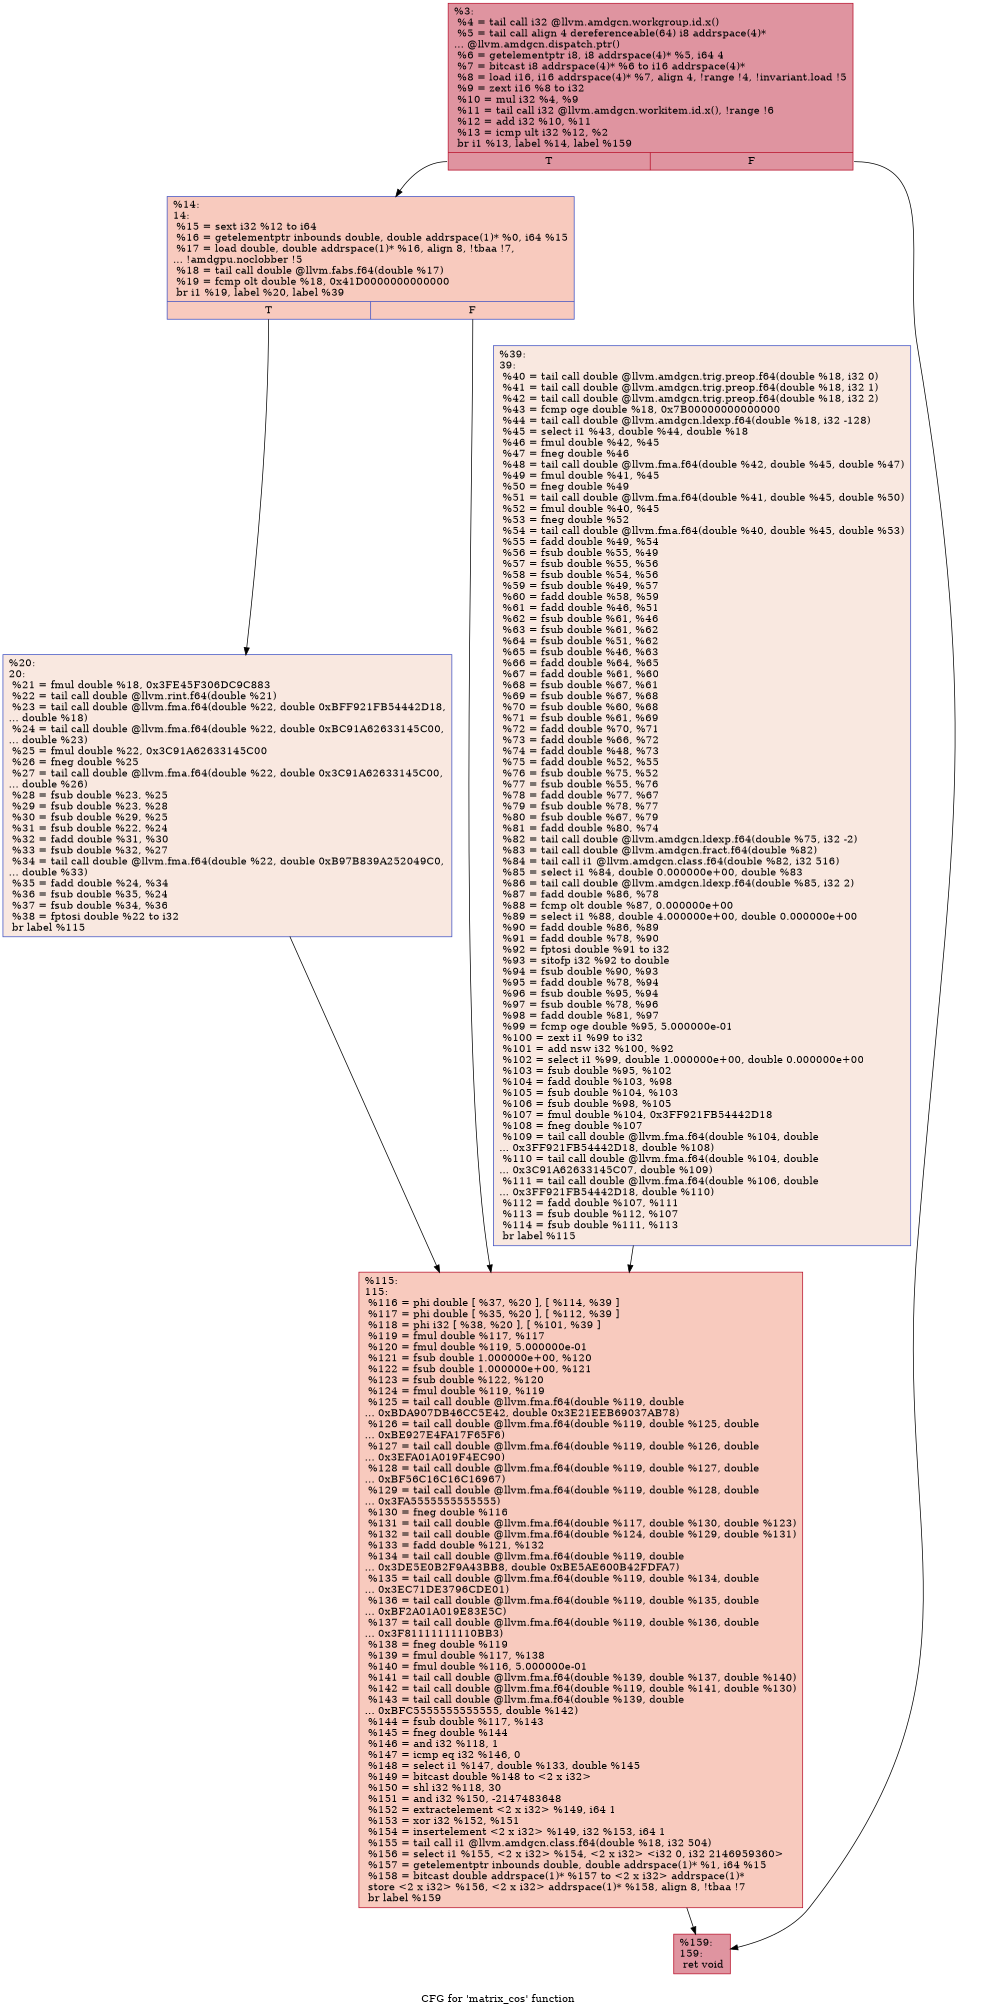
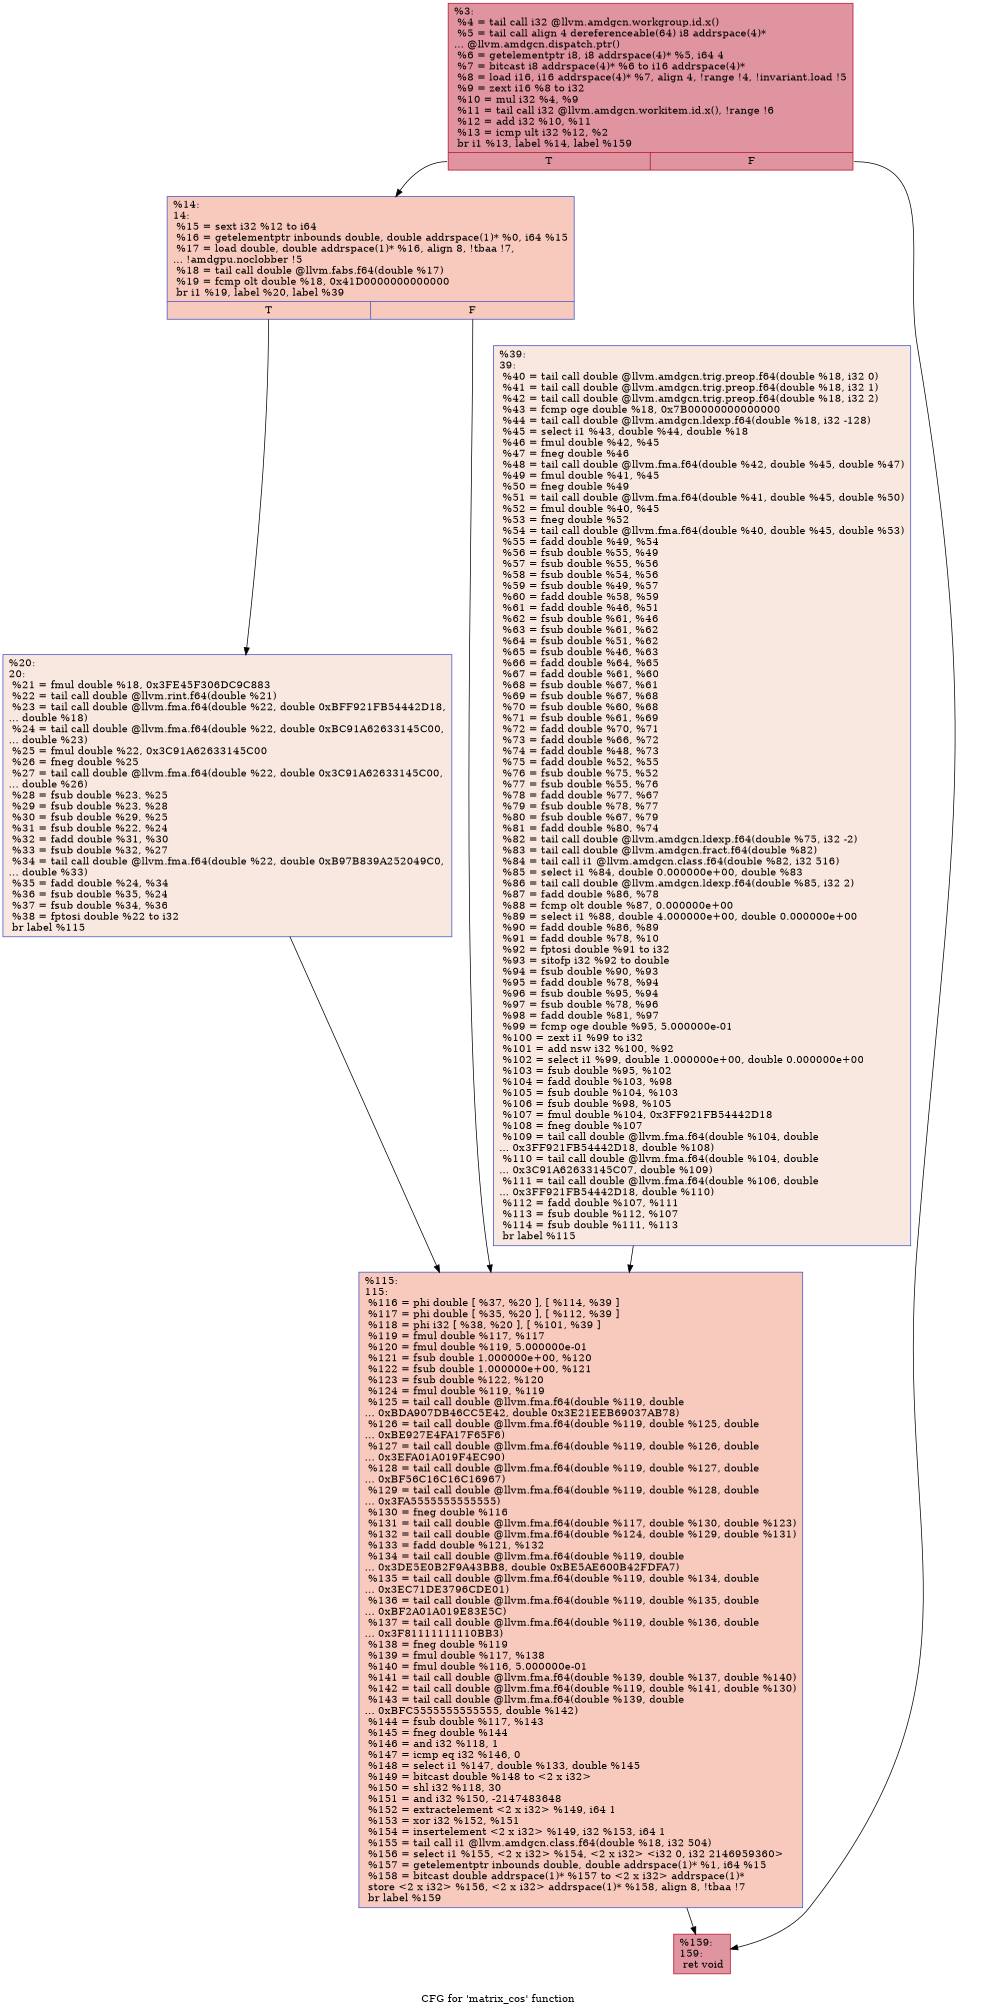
node "%39:": text "%91 = fadd double %78, %90" -> "%91 = fadd double %78, %10"
node "%115:": color #b70d28ff -> #3d50c3ff
